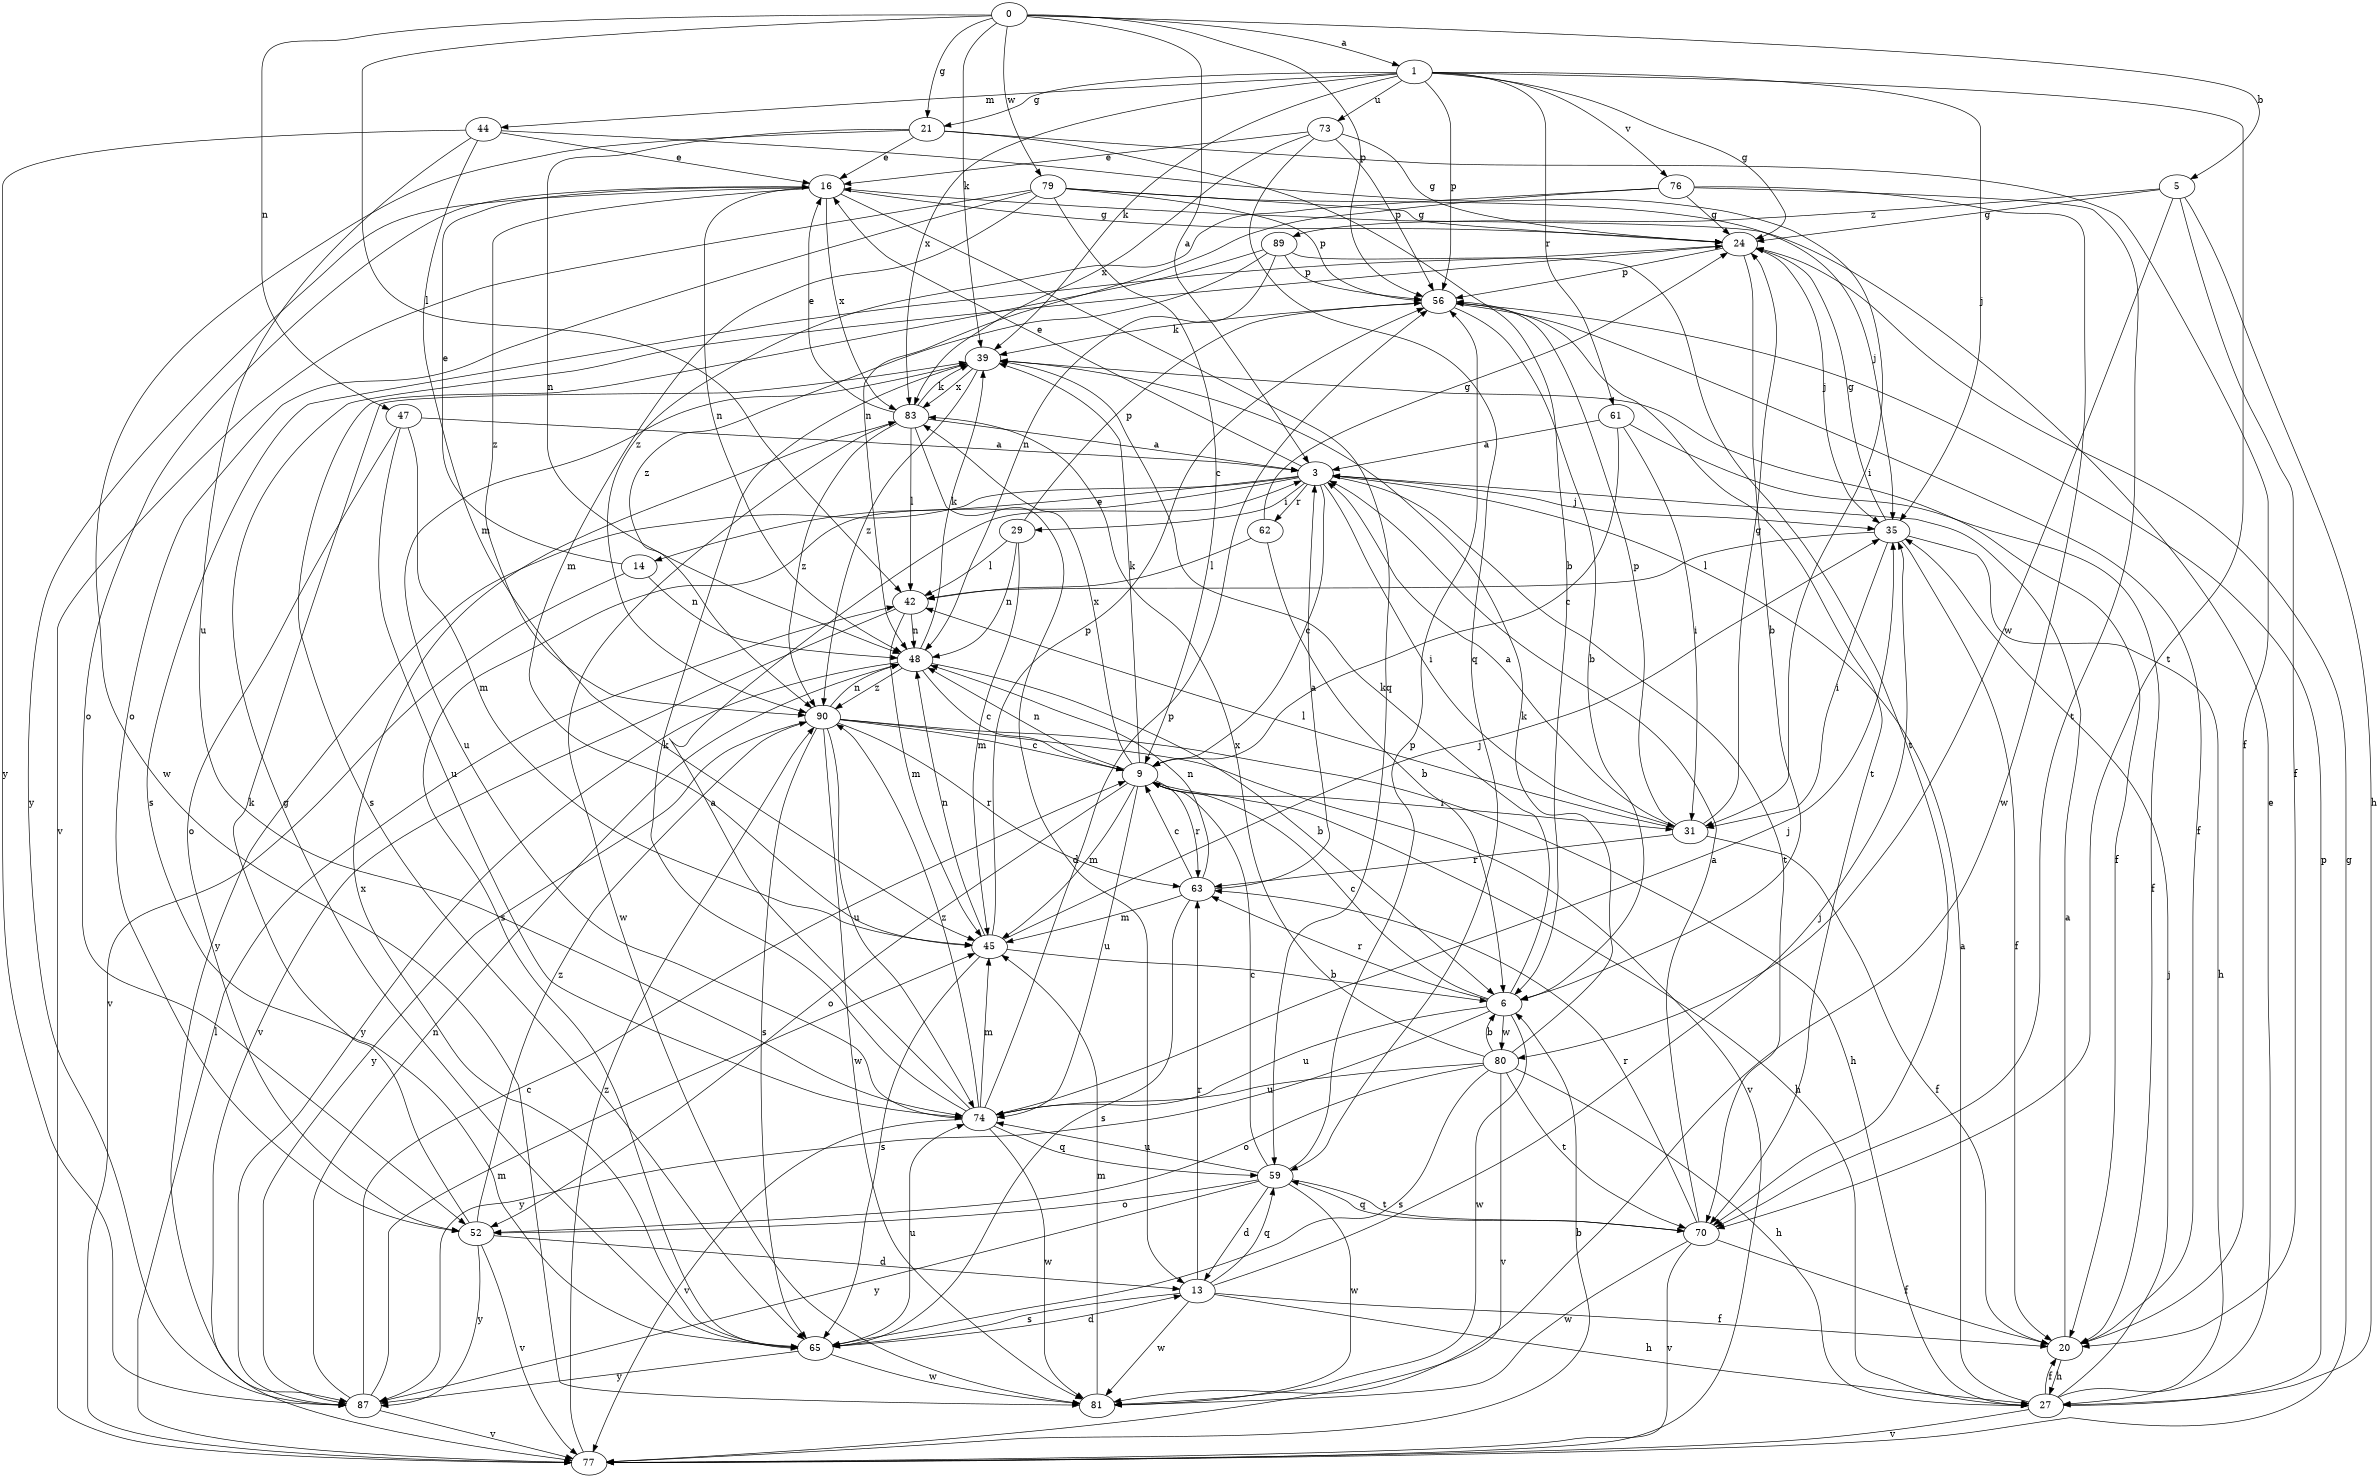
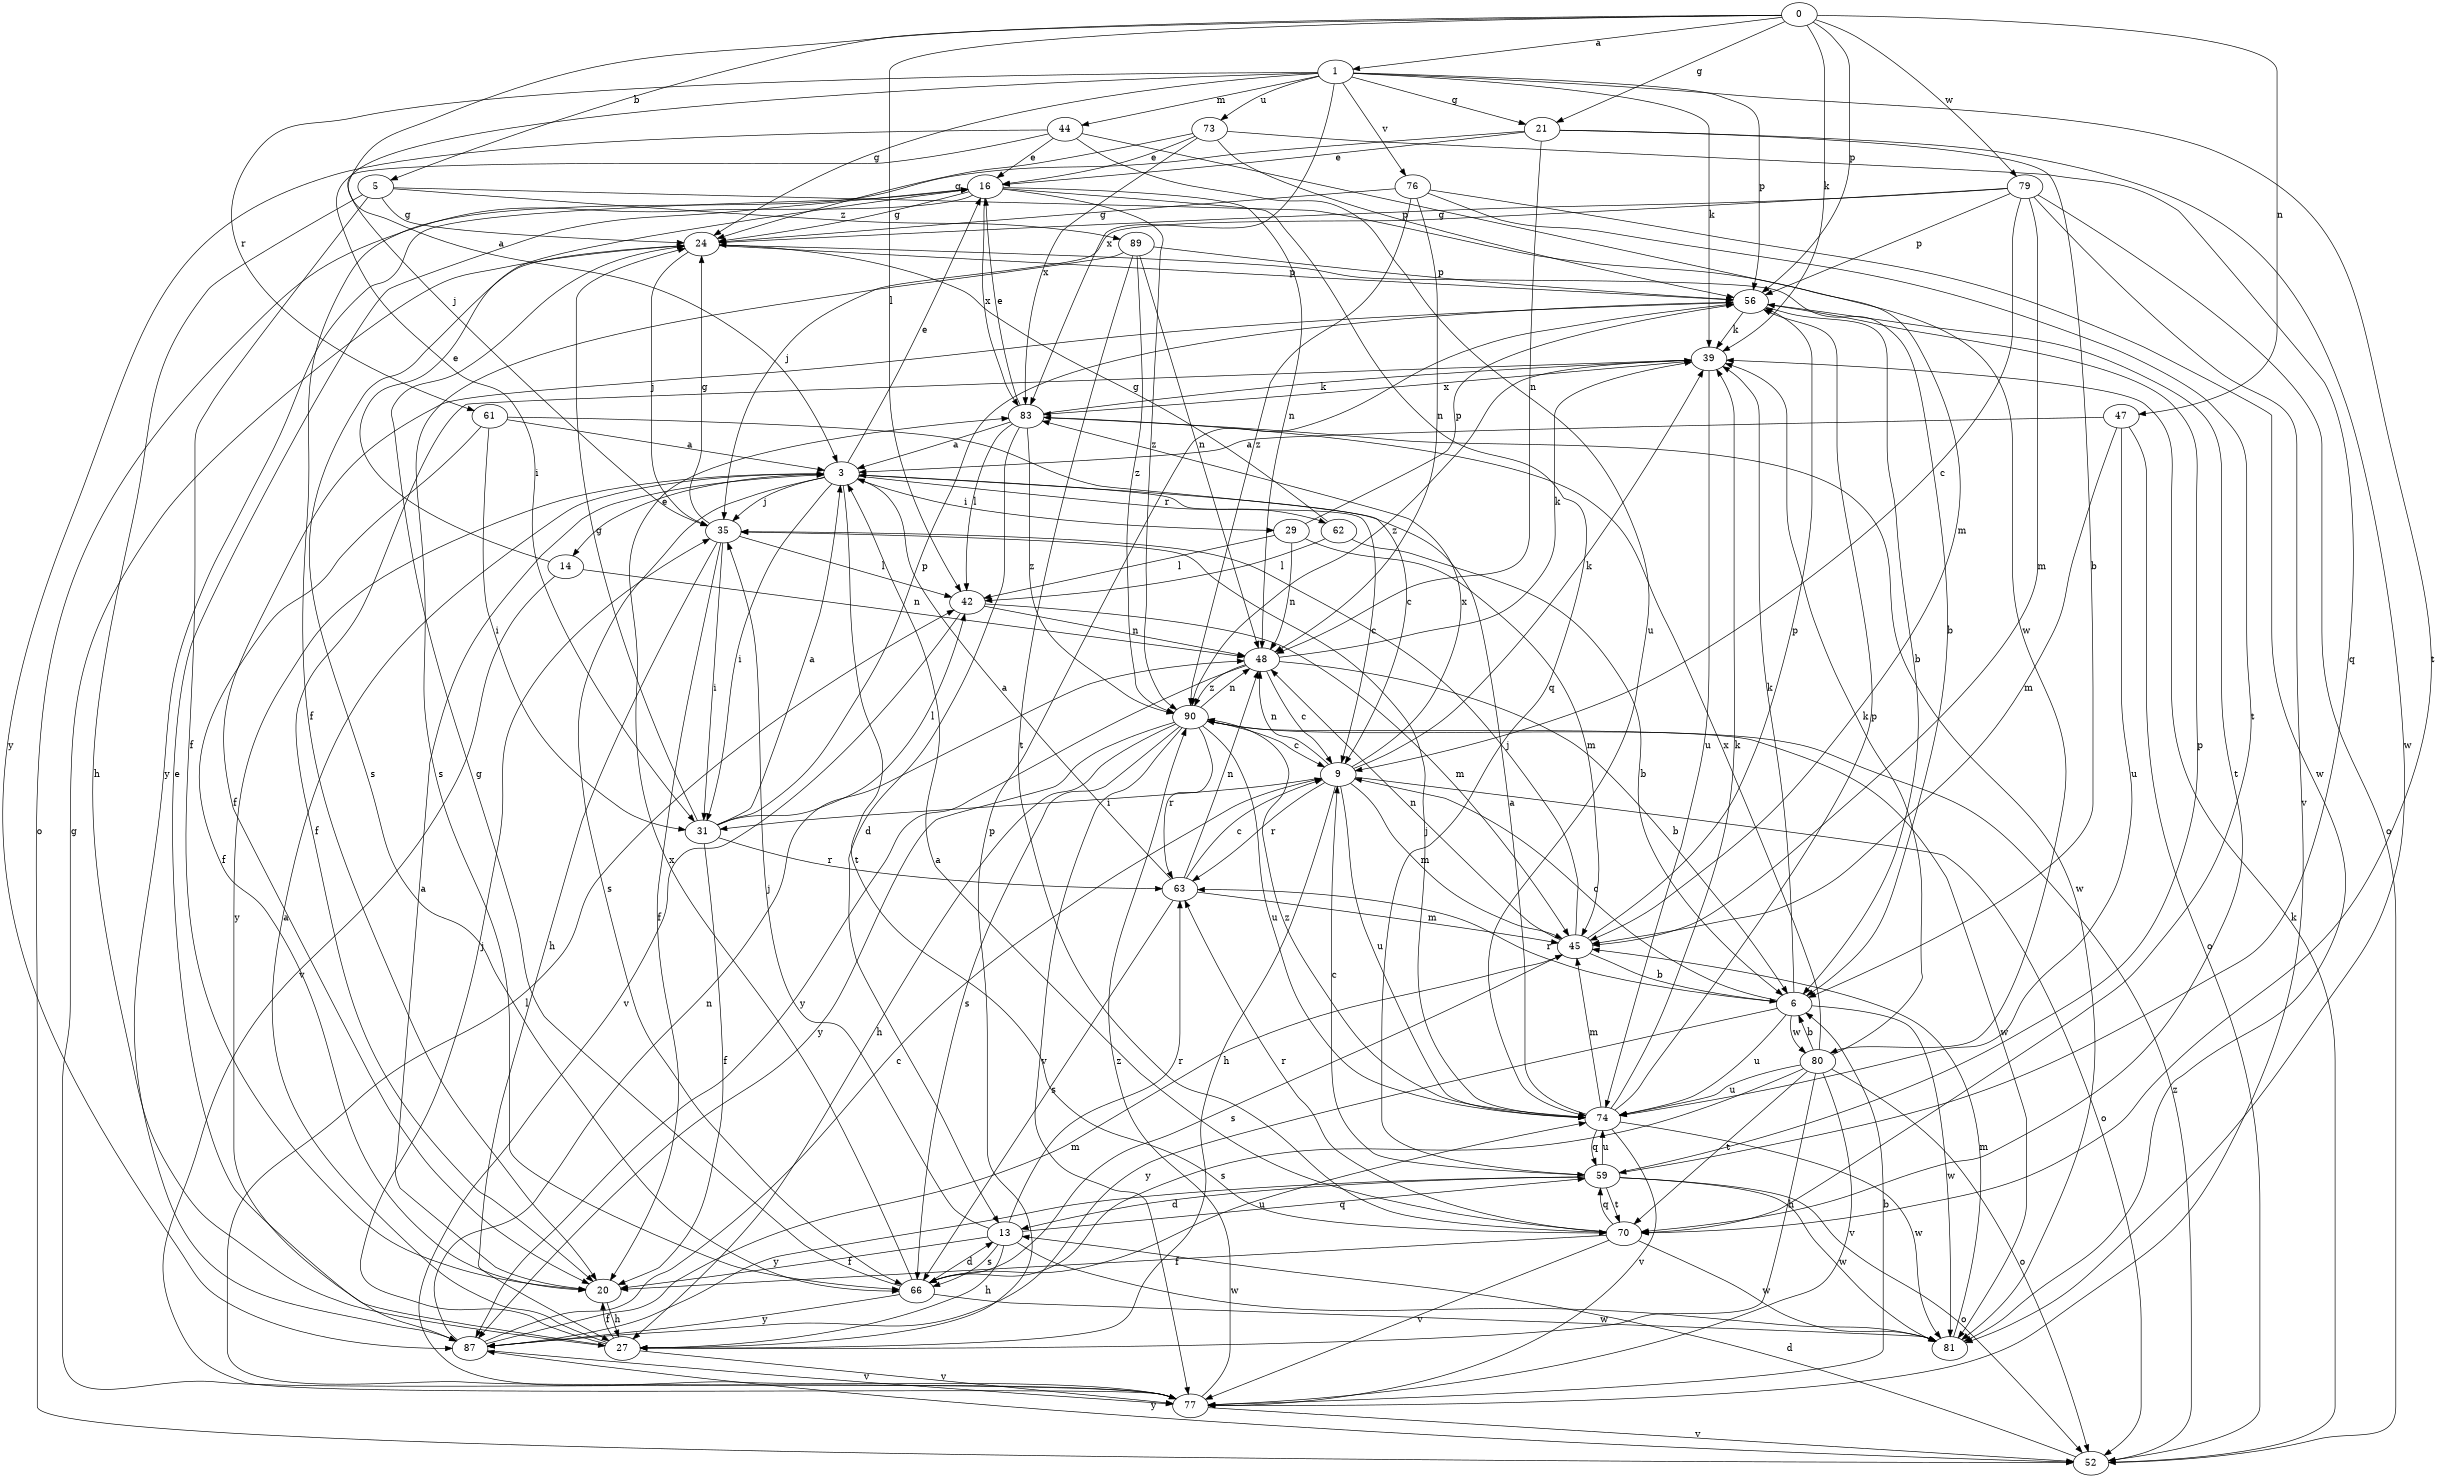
node "65": label "65" -> "66"
edge "52" -> "77": reversed
